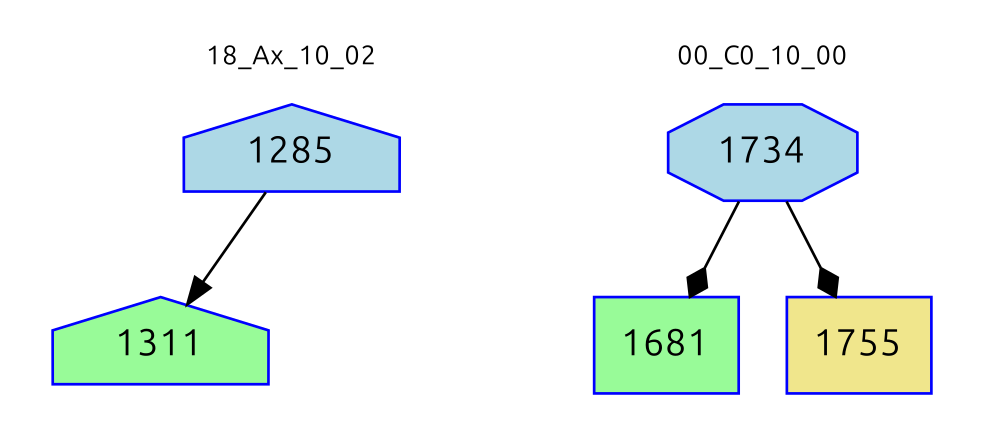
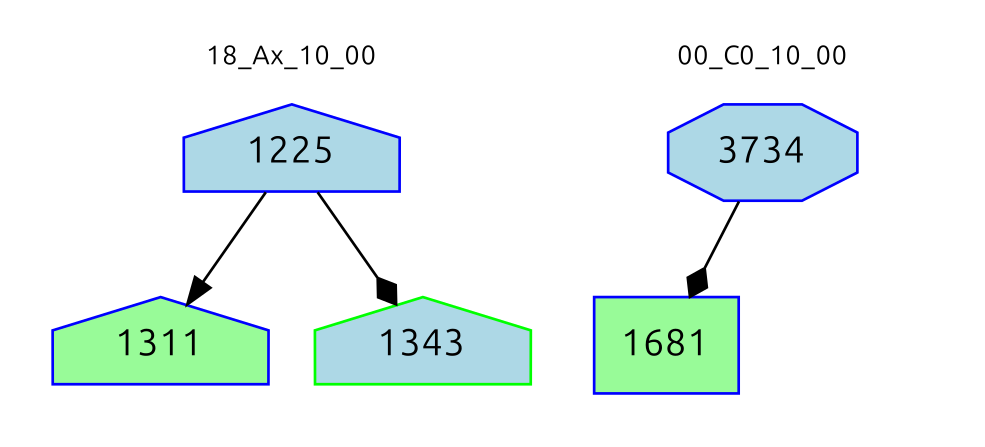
cluster "18_Ax_10_02": label "18_Ax_10_02" -> "18_Ax_10_00"
node "1285": label "1285" -> "1225"
node "1734": label "1734" -> "3734"
node "1343": added
node "1755": removed
